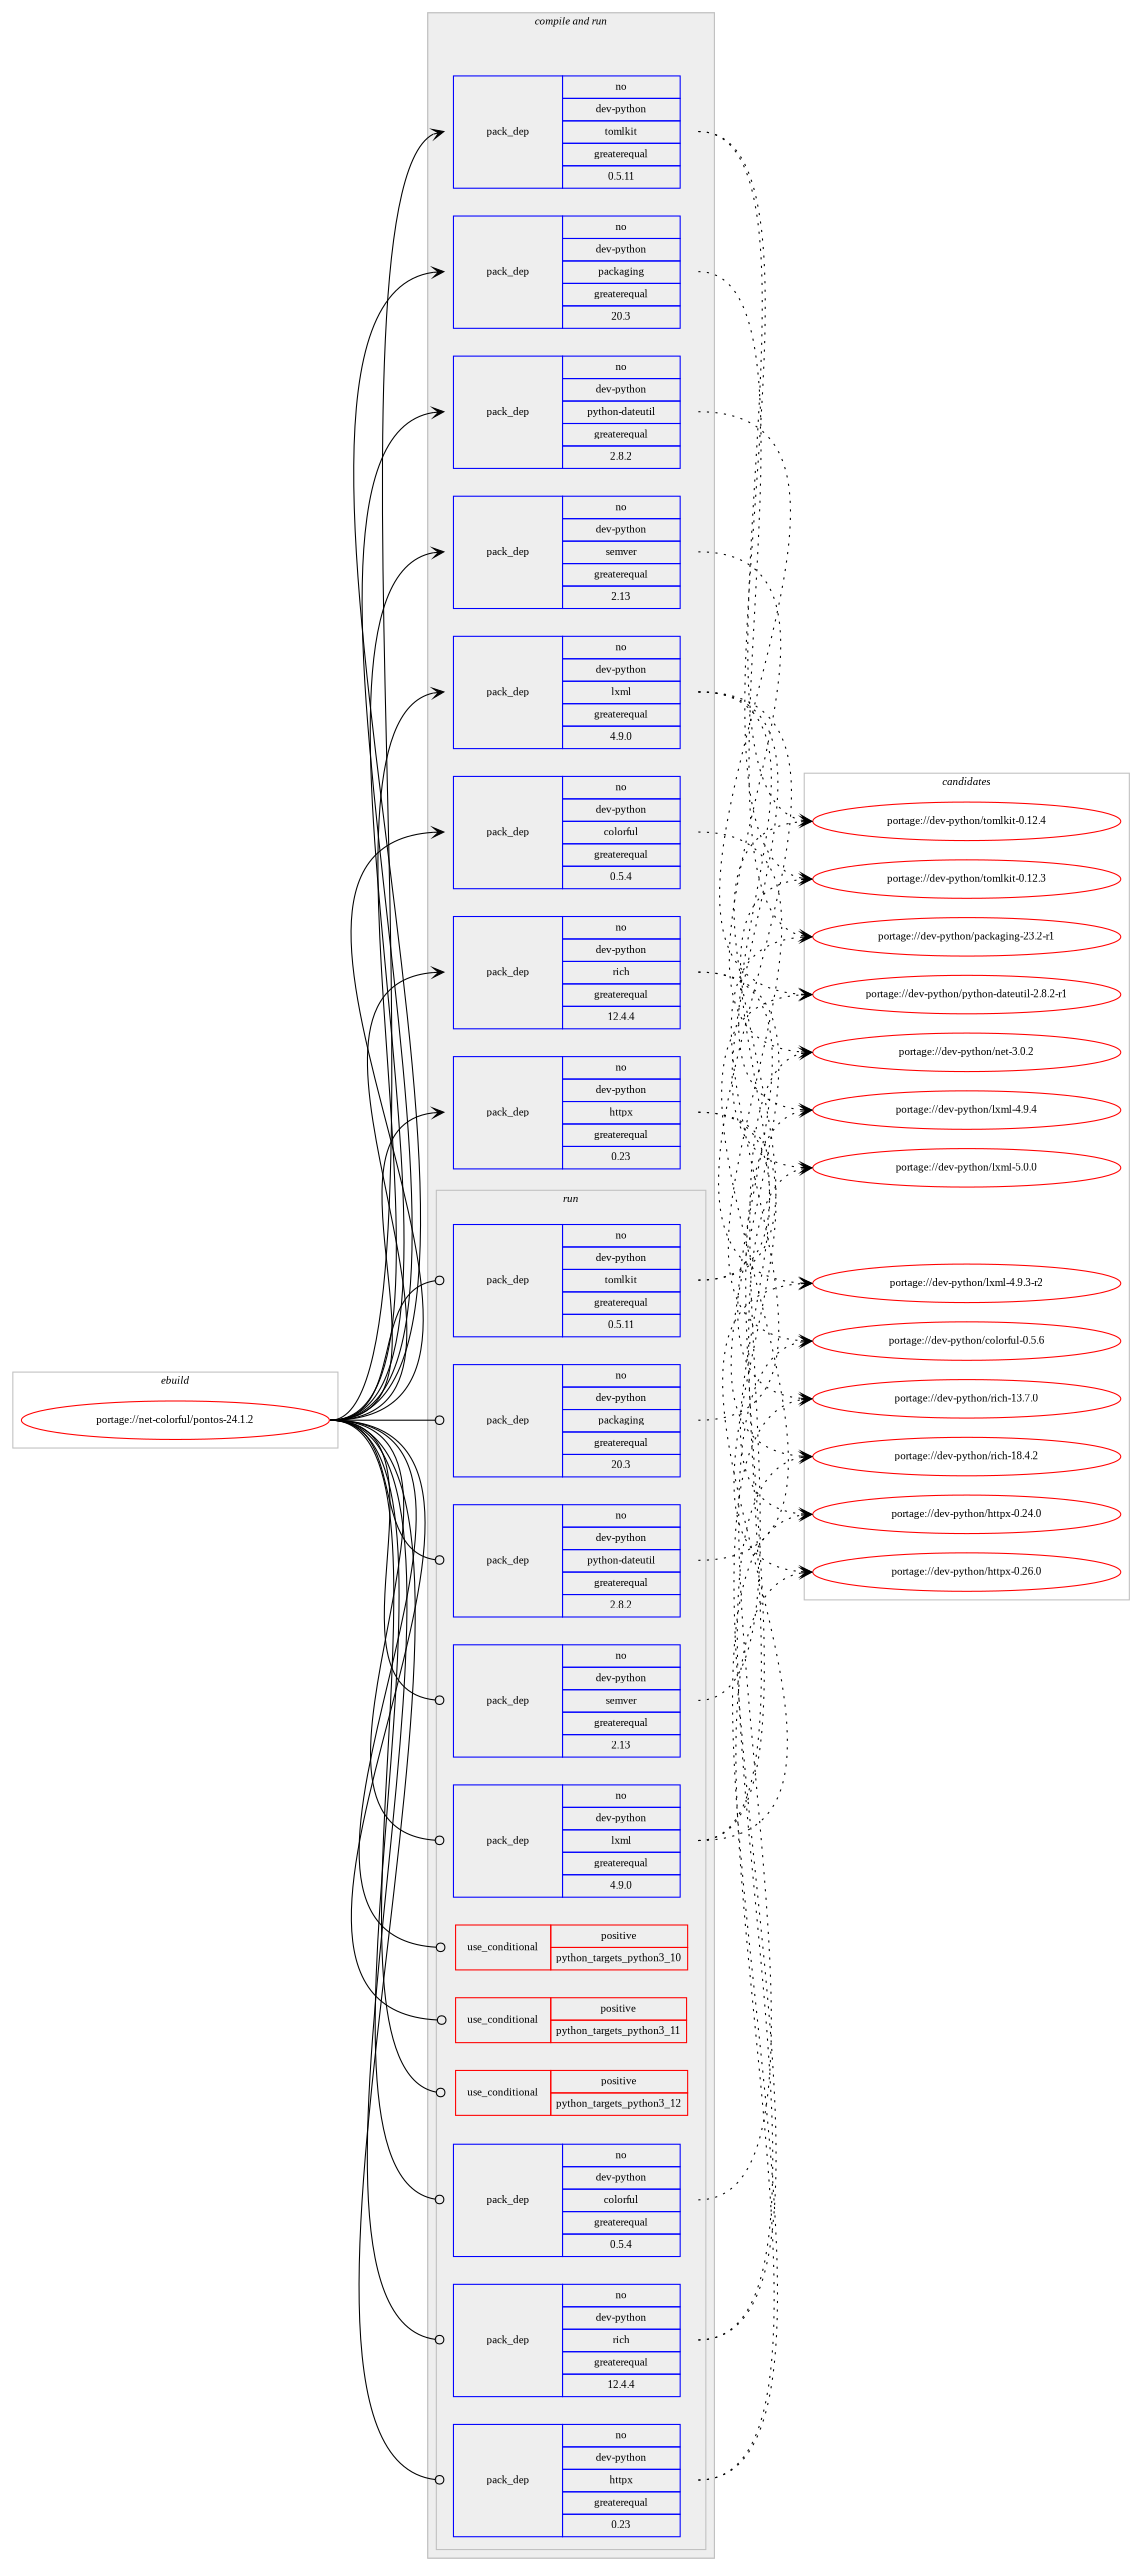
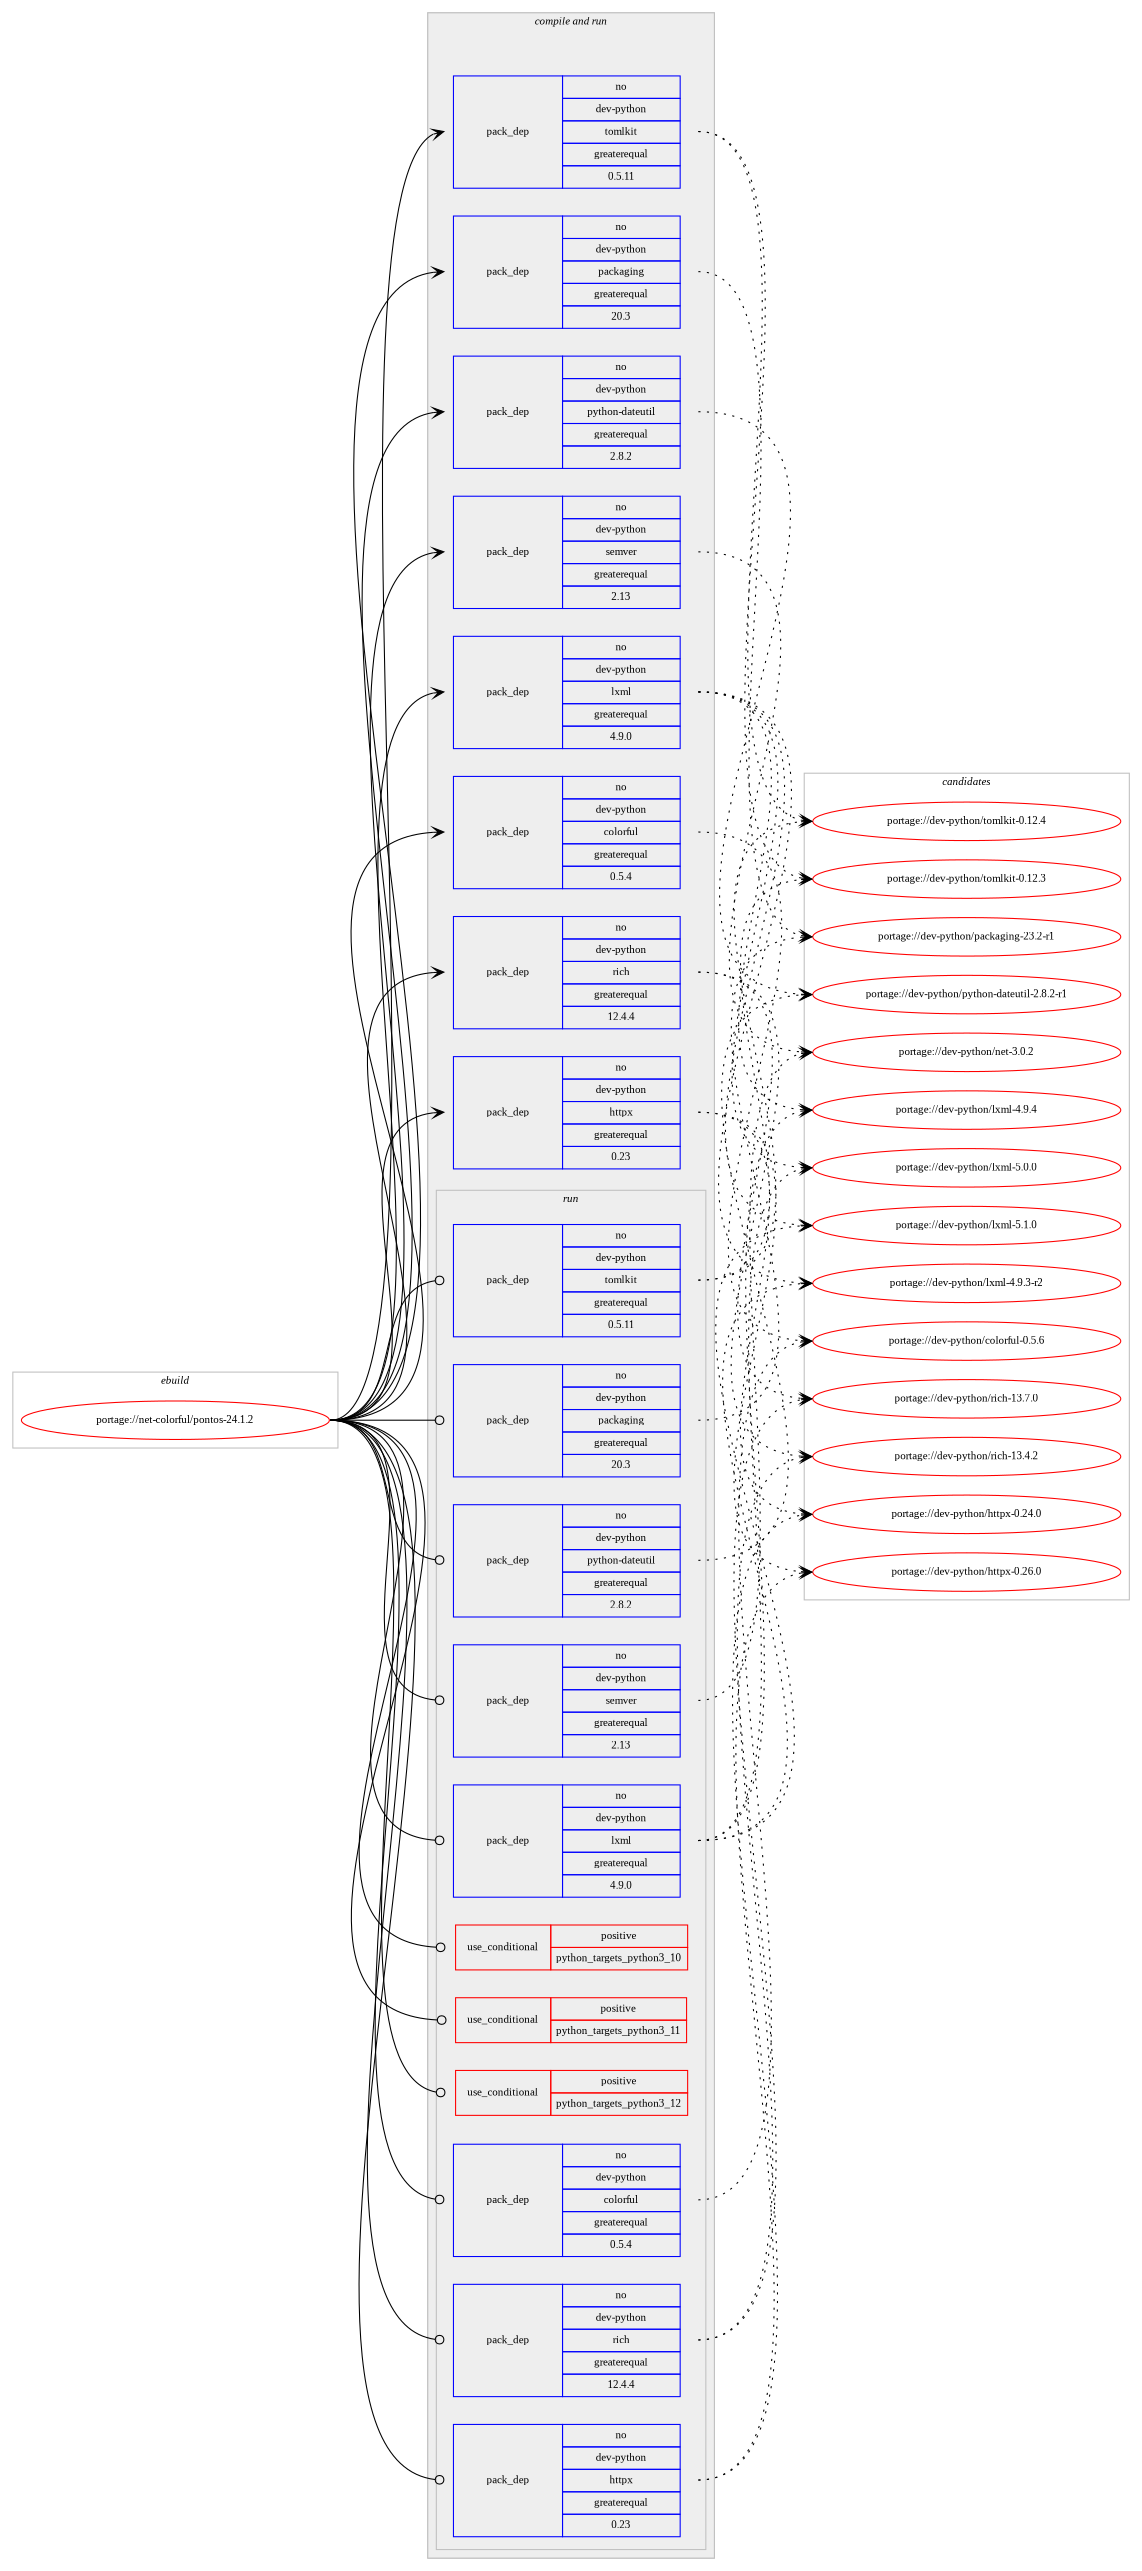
node "portage://dev-python/lxml-5.1.0": added
node "portage://dev-python/rich-18.4.2": label "portage://dev-python/rich-18.4.2" -> "portage://dev-python/rich-13.4.2"
